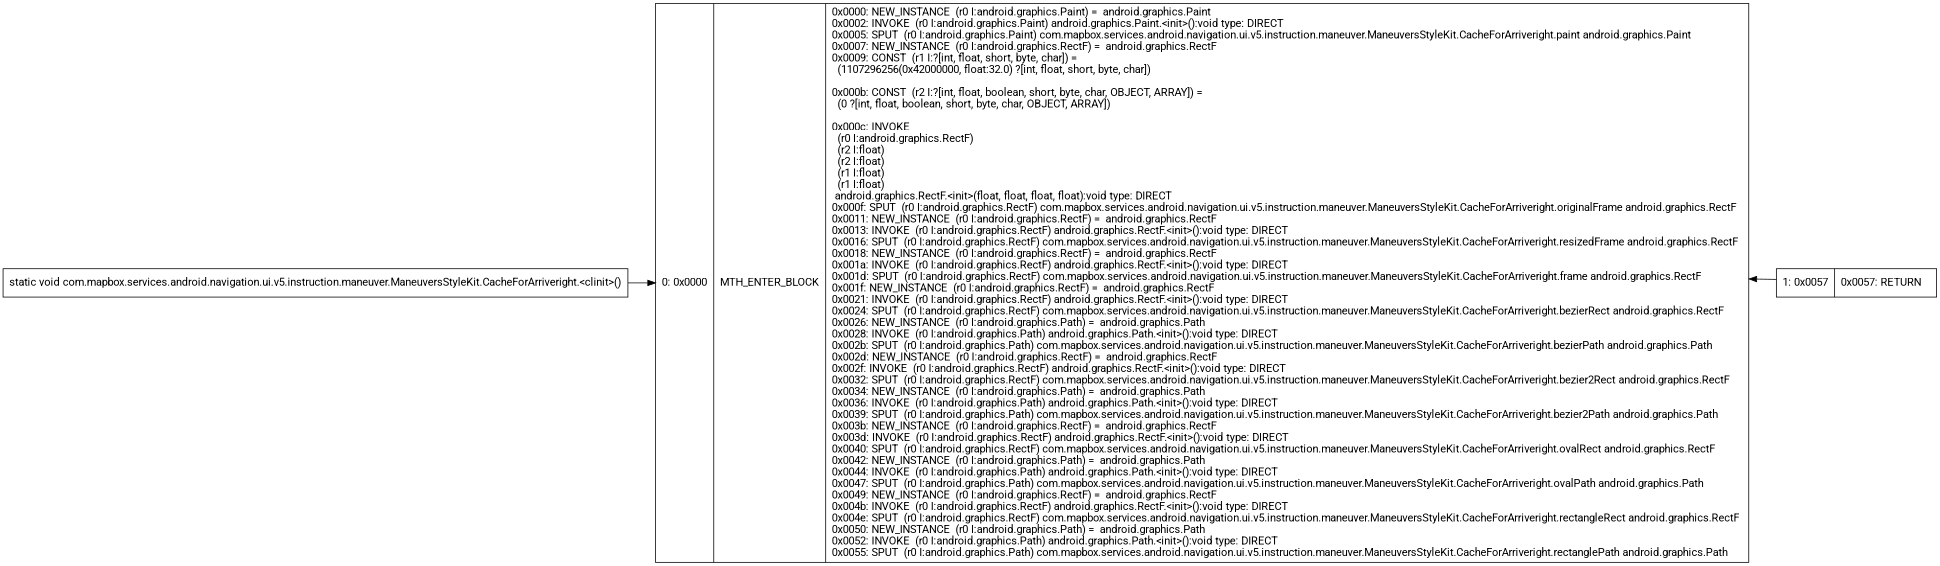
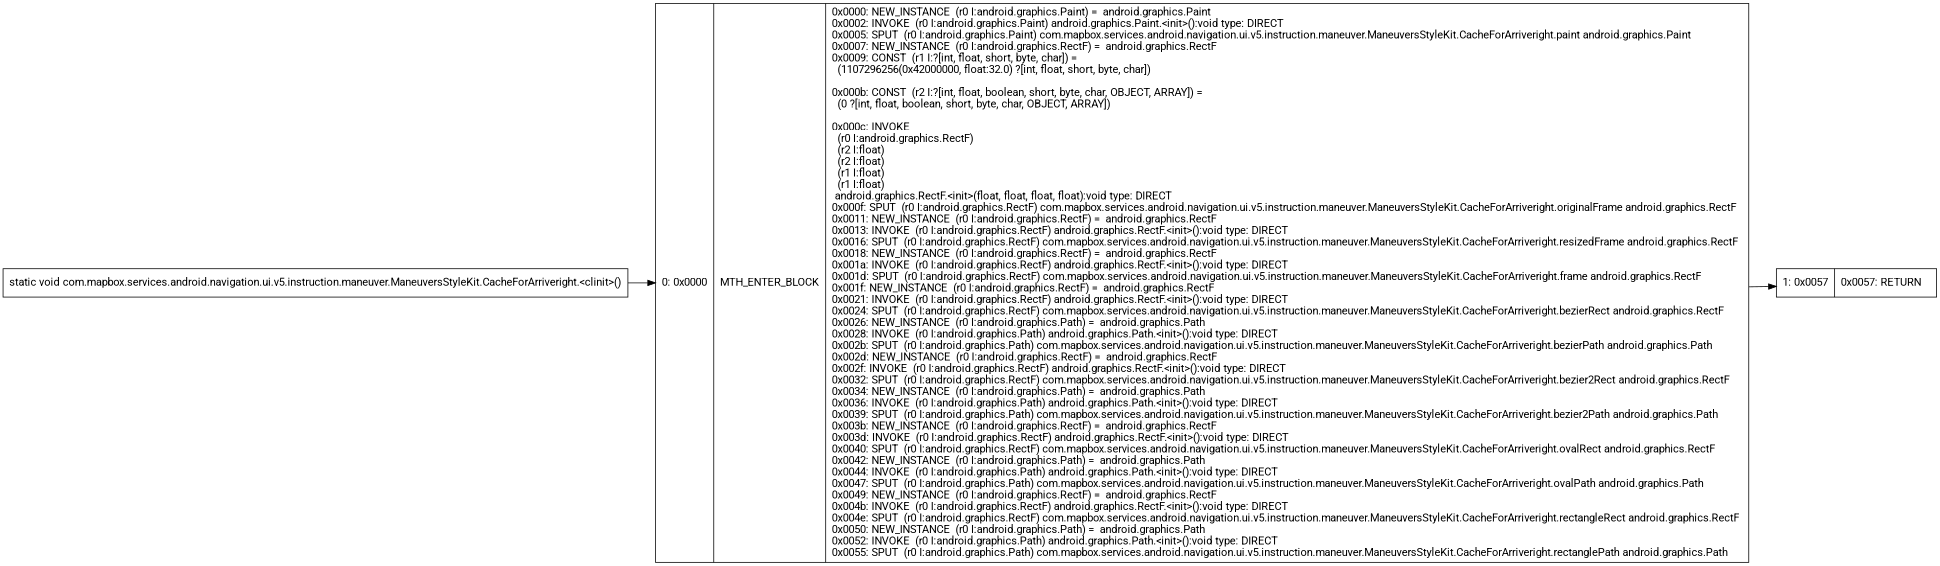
edge "1: 0x0057" -> "0: 0x0000": reversed
